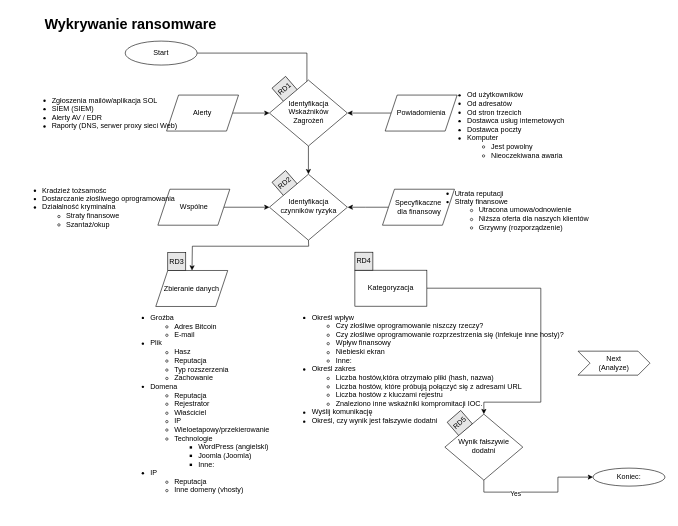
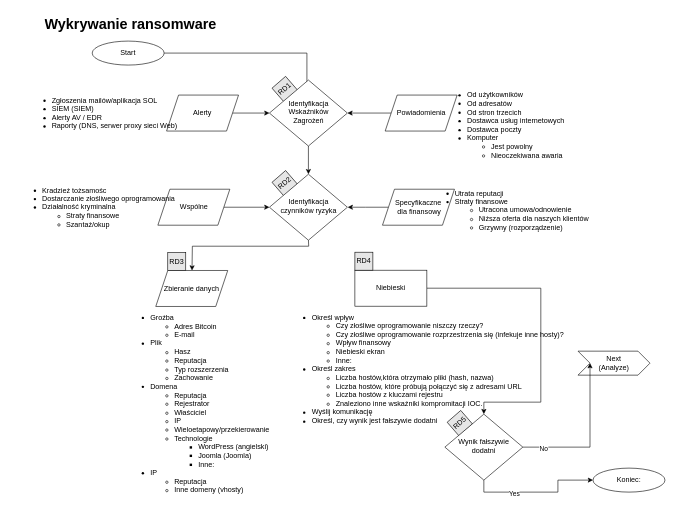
node "Start": moved (161, 53) -> (128, 53)
node "Kategoryzacja": label "Kategoryzacja" -> "Niebieski"
edge "Wynik fałszywie dodatni" -> "Next (Analyze)": added, label "No"
node "Koniec:": size 72x18 -> 72x24
